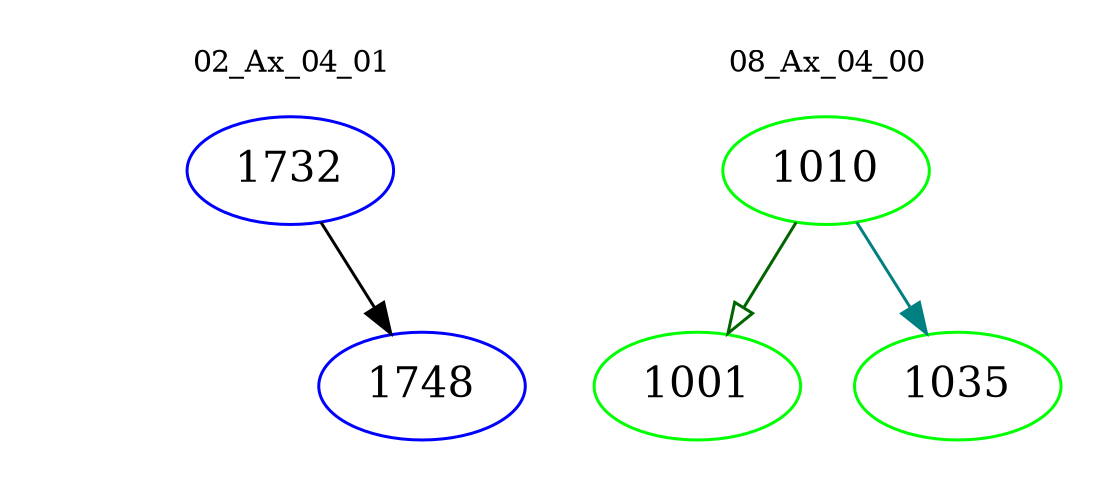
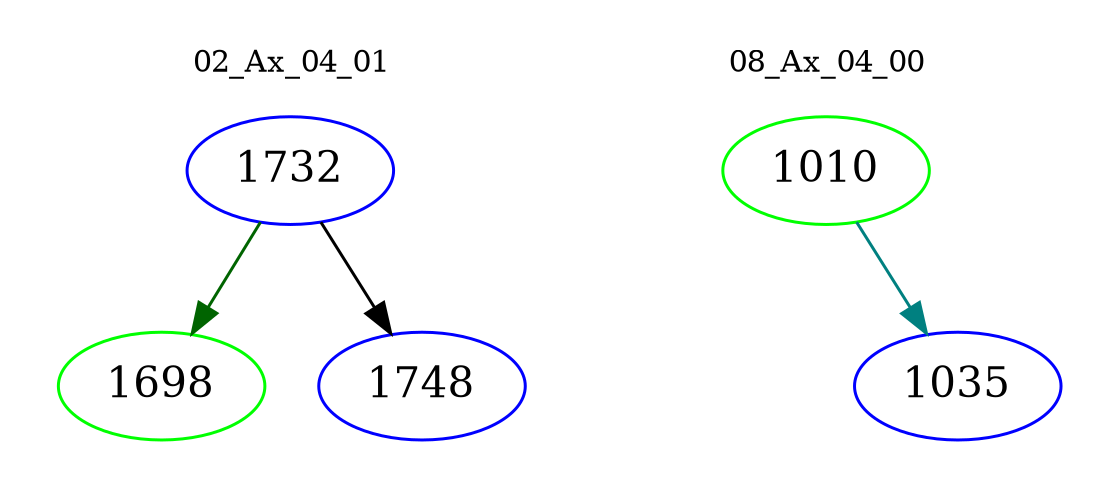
node "1698": added
node "1001": removed
node "1035": color green -> blue
